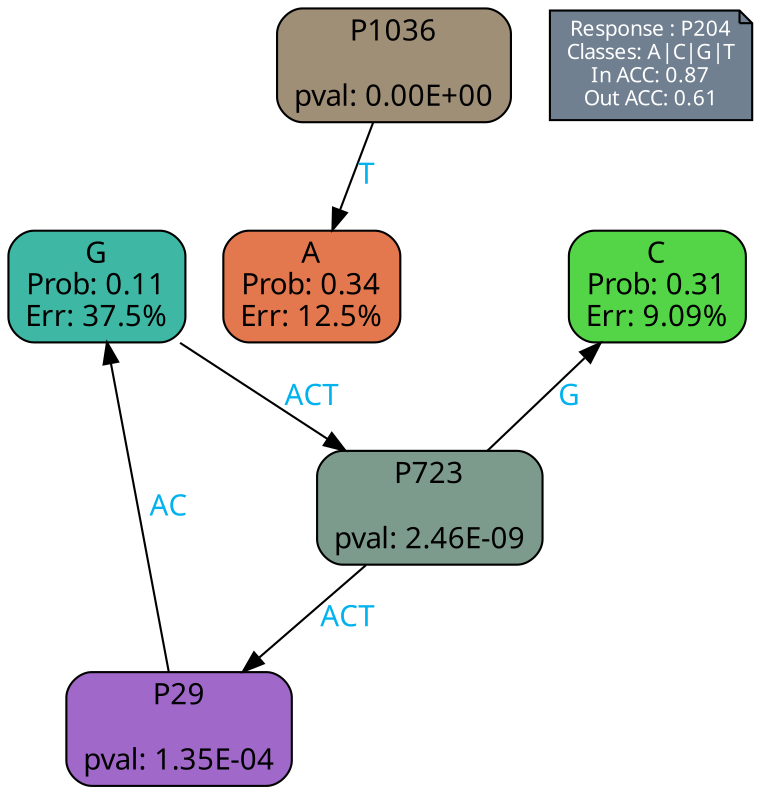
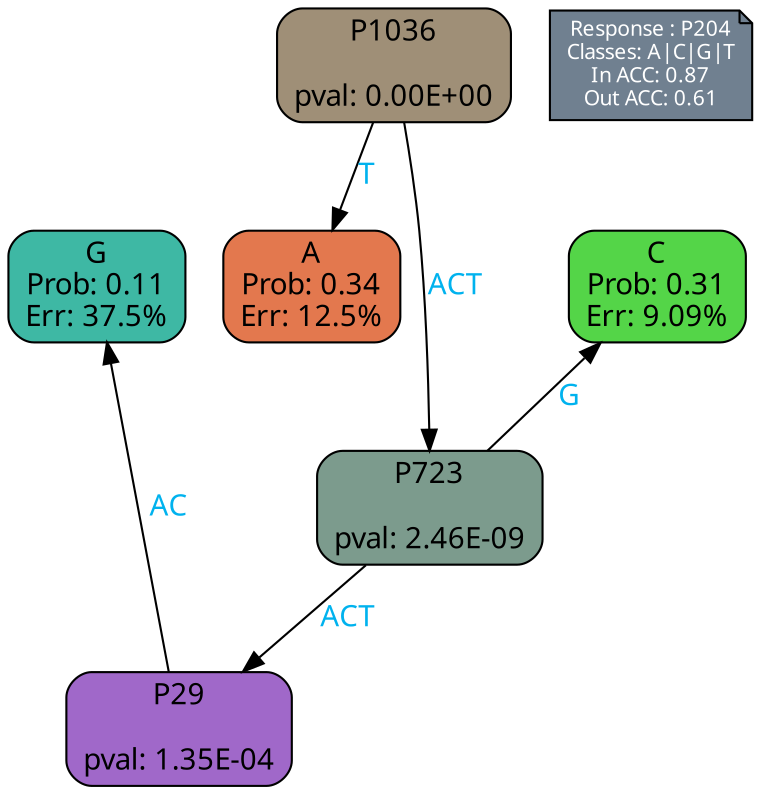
edge "G Prob: 0.11 Err: 37.5%" -> "P723 pval: 2.46E-09": now "P1036 pval: 0.00E+00" -> "P723 pval: 2.46E-09"
